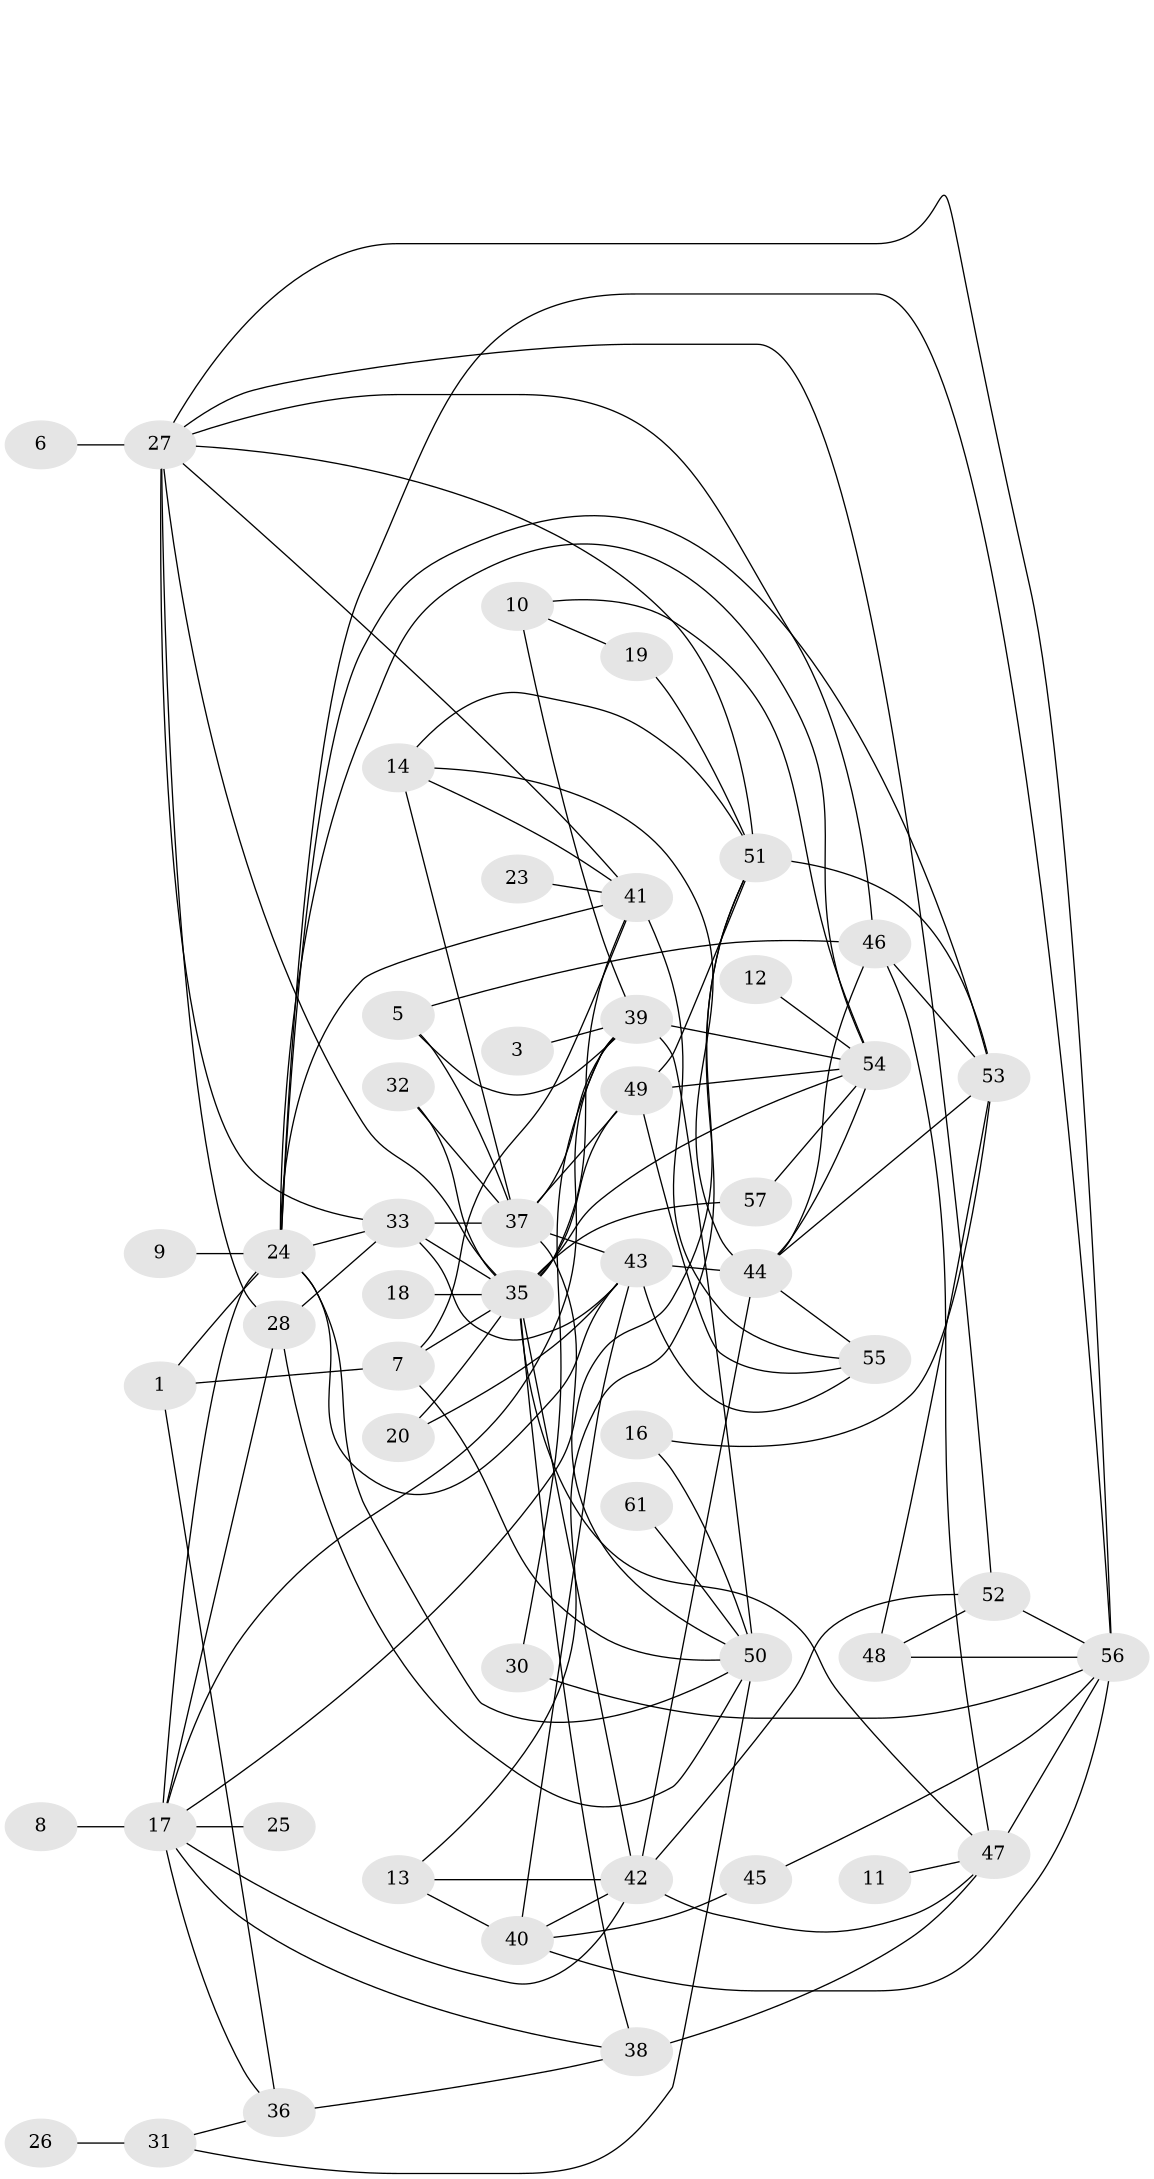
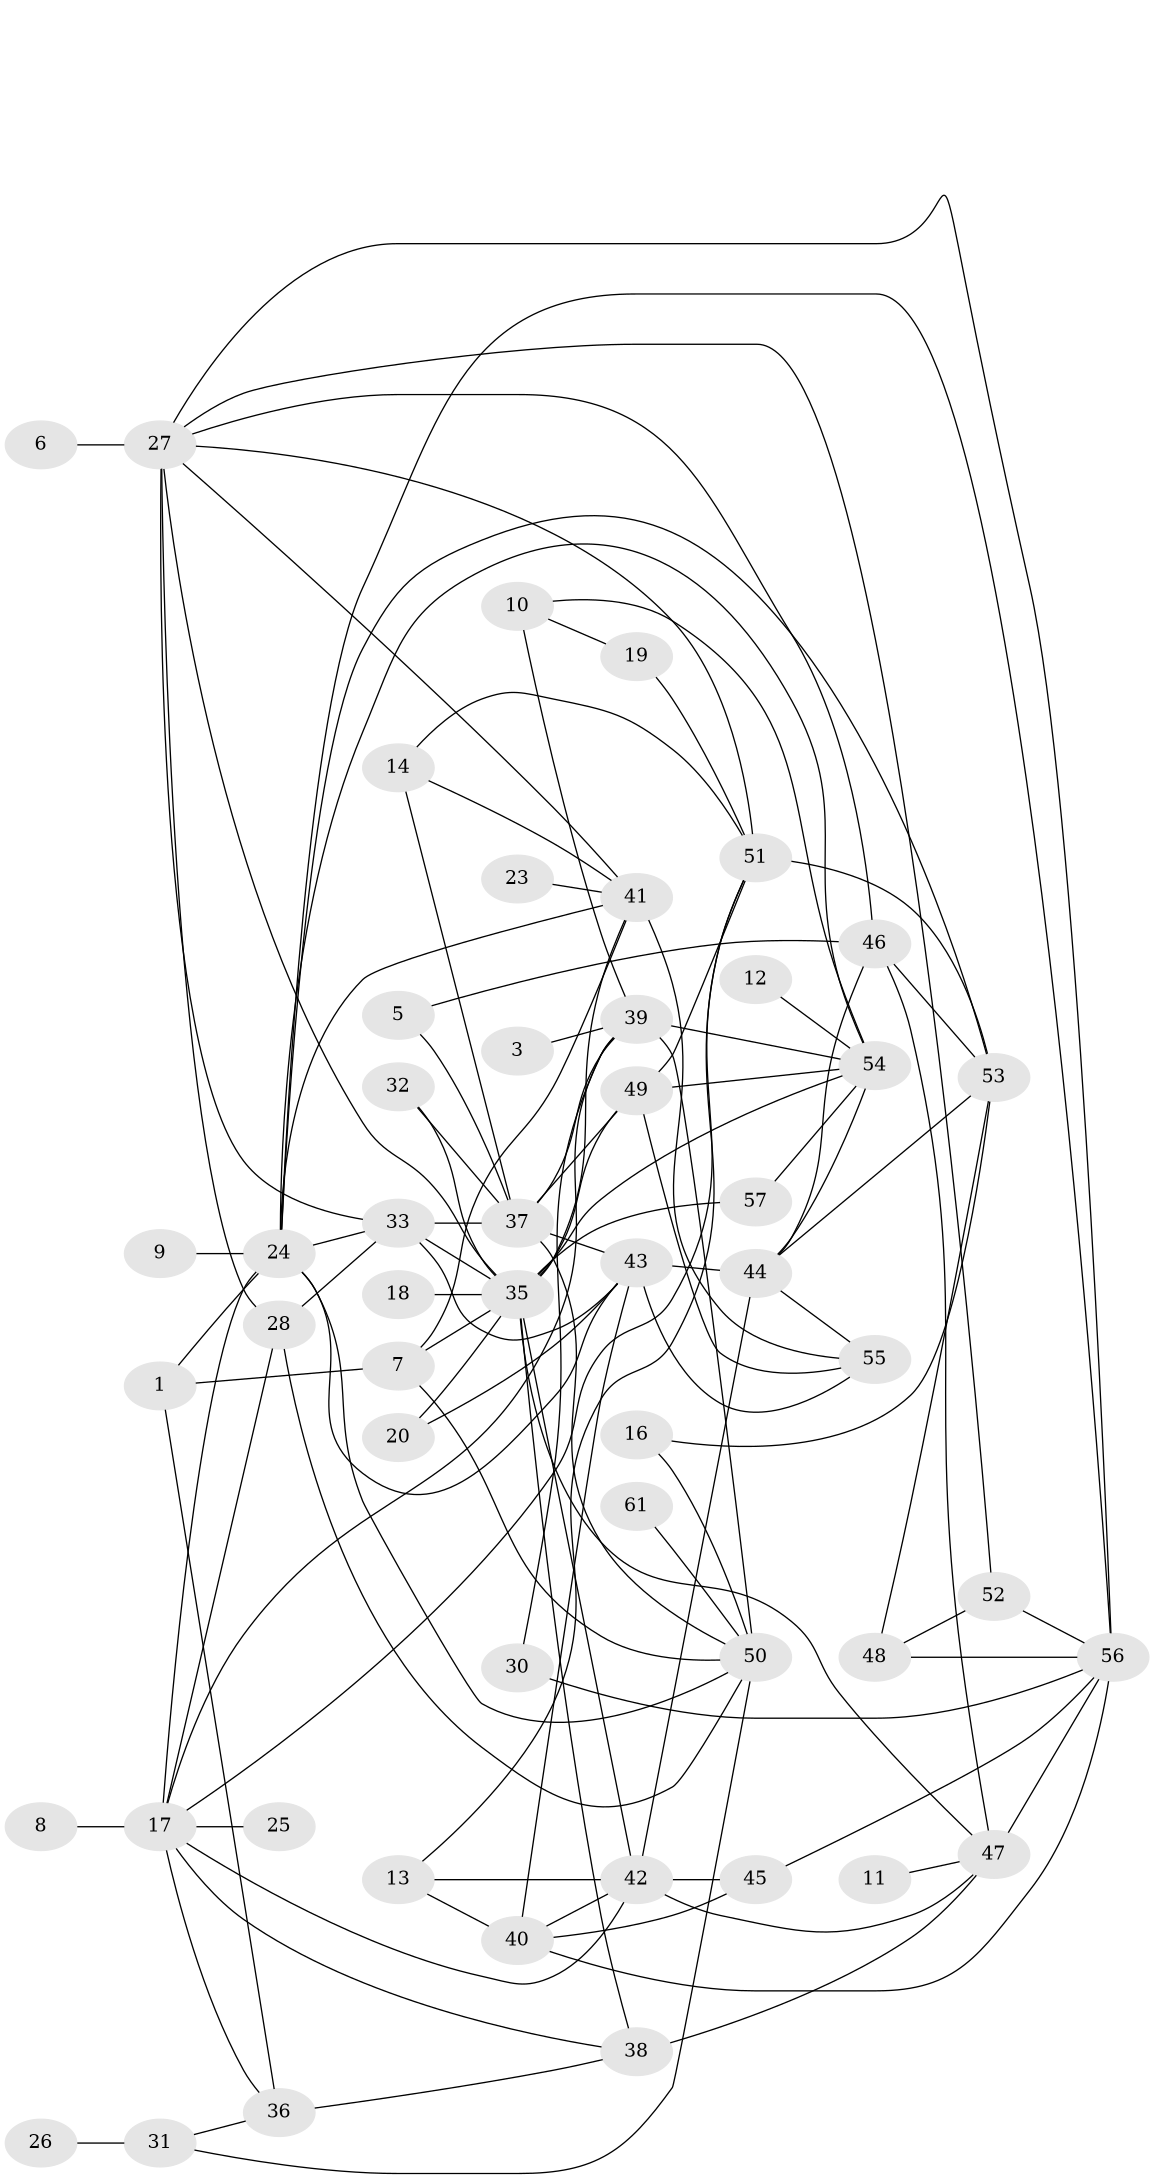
edge "14" -- "44": removed
edge "5" -- "39": removed
edge "52" -- "42": now "45" -- "42"
